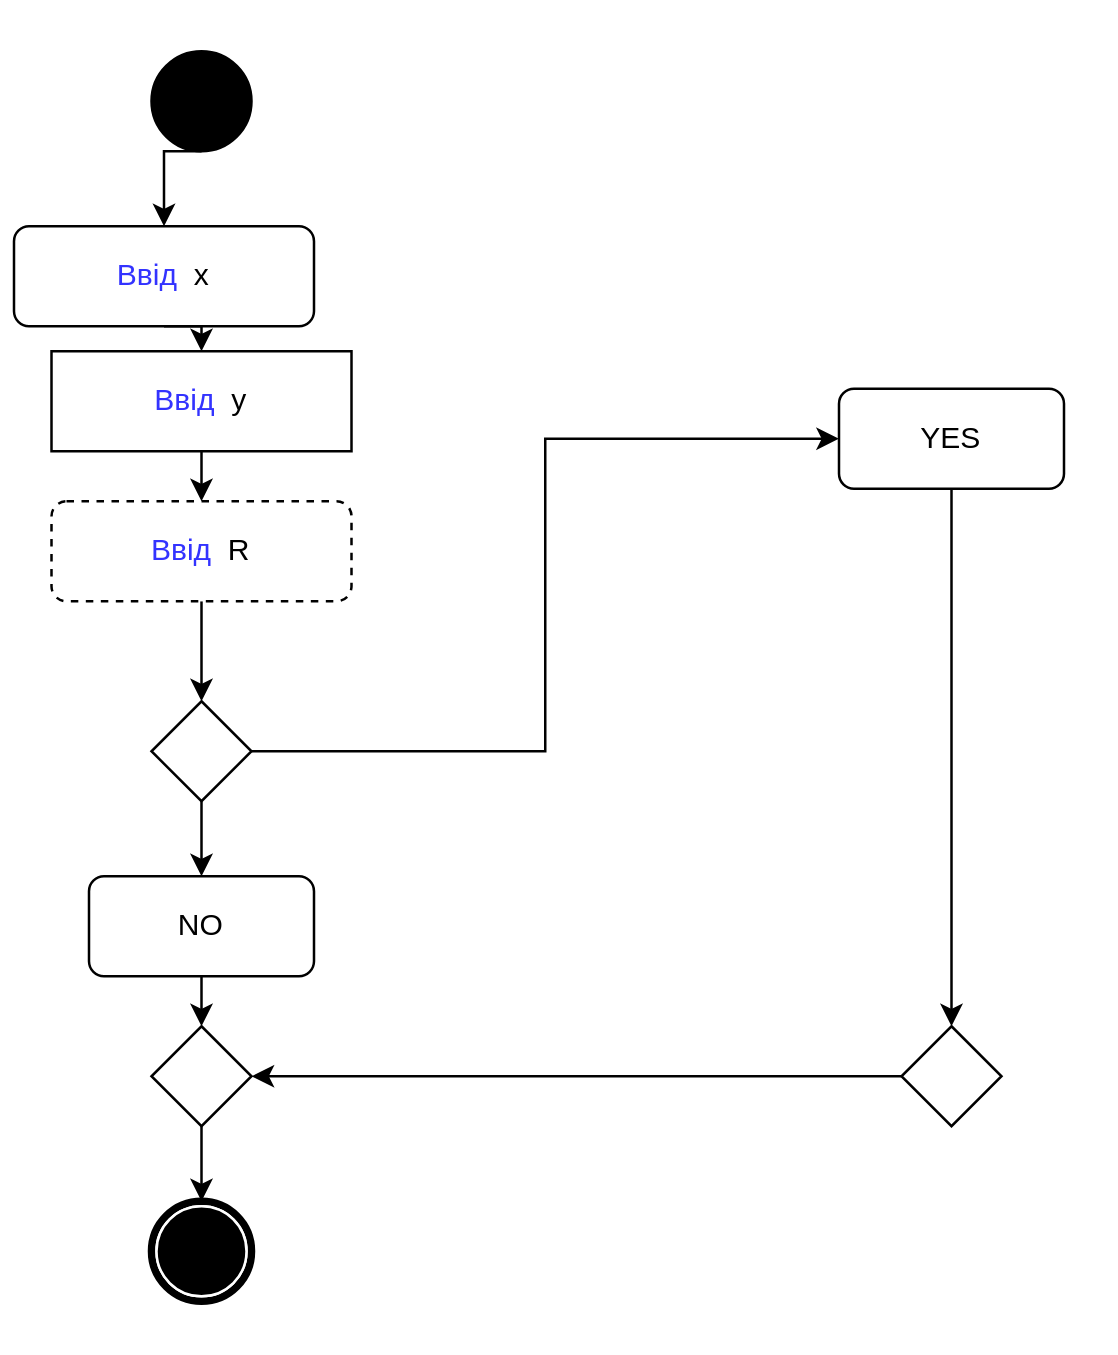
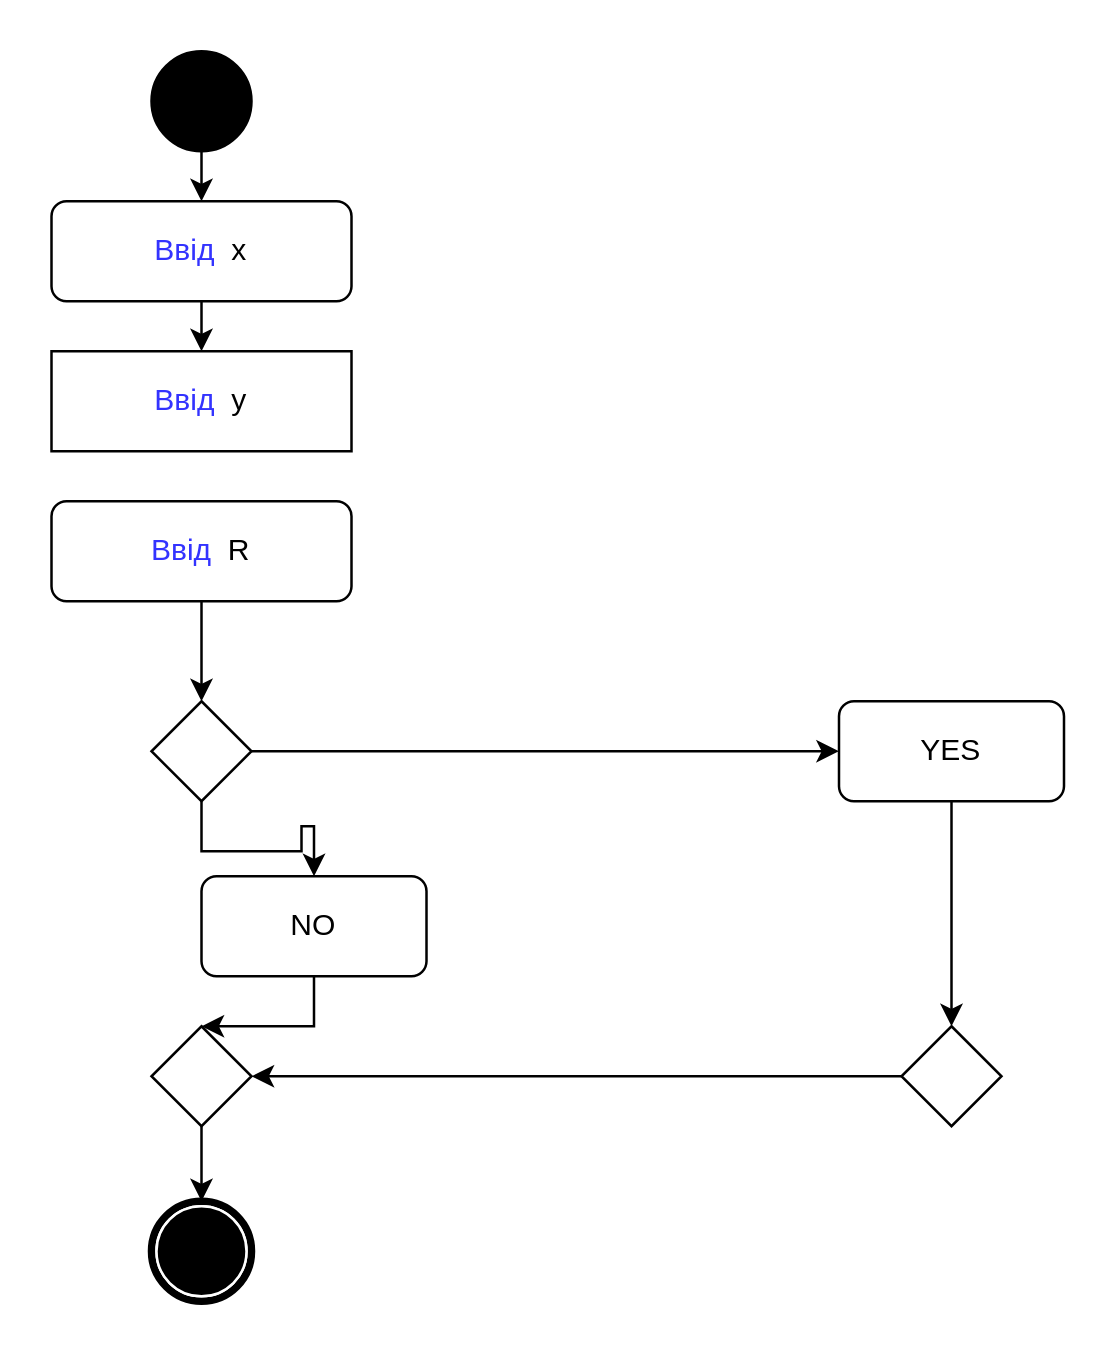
node "Ввід x": moved (164, 276) -> (201, 251)
node "YES": moved (951, 439) -> (951, 751)
edge "Ввід y" -> "Ввід R": removed
node "Ввід R": style dashed -> solid
node "NO": moved (201, 926) -> (314, 926)
